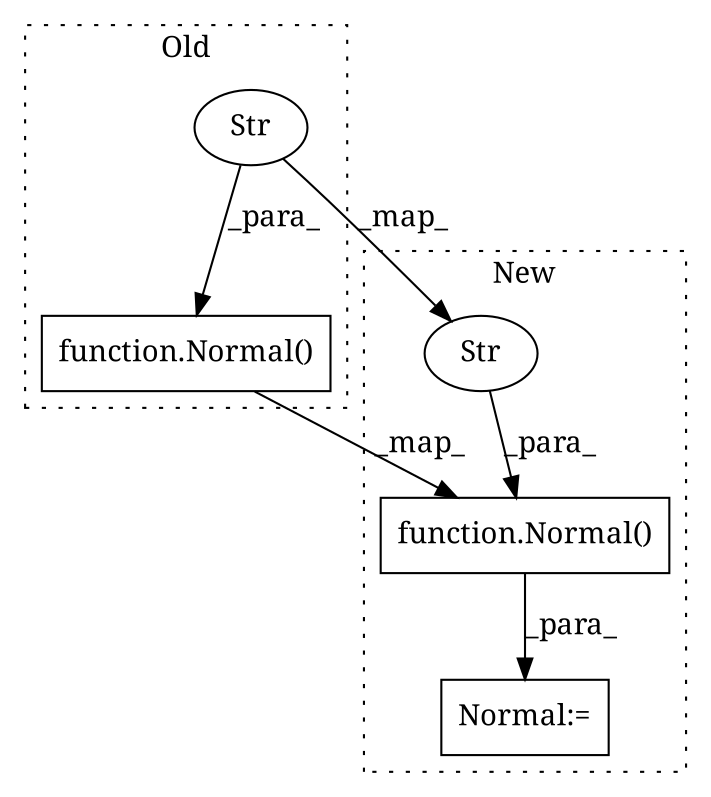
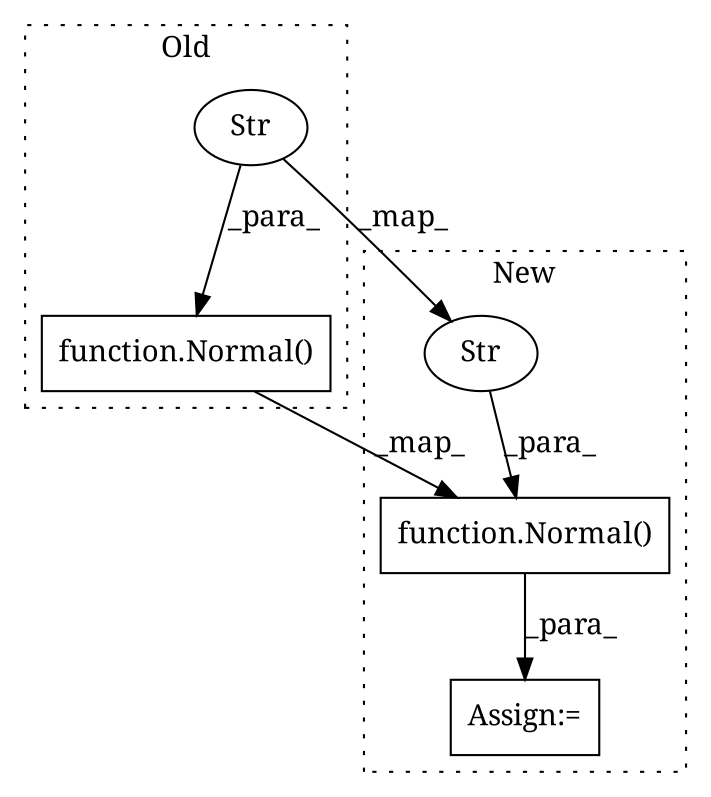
node "Normal:=": label "Normal:=" -> "Assign:="
